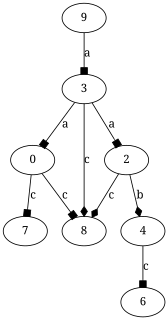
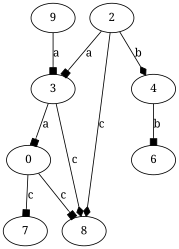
edge "3" -> "2": reversed
edge "4" -> "6": label "c" -> "b"
